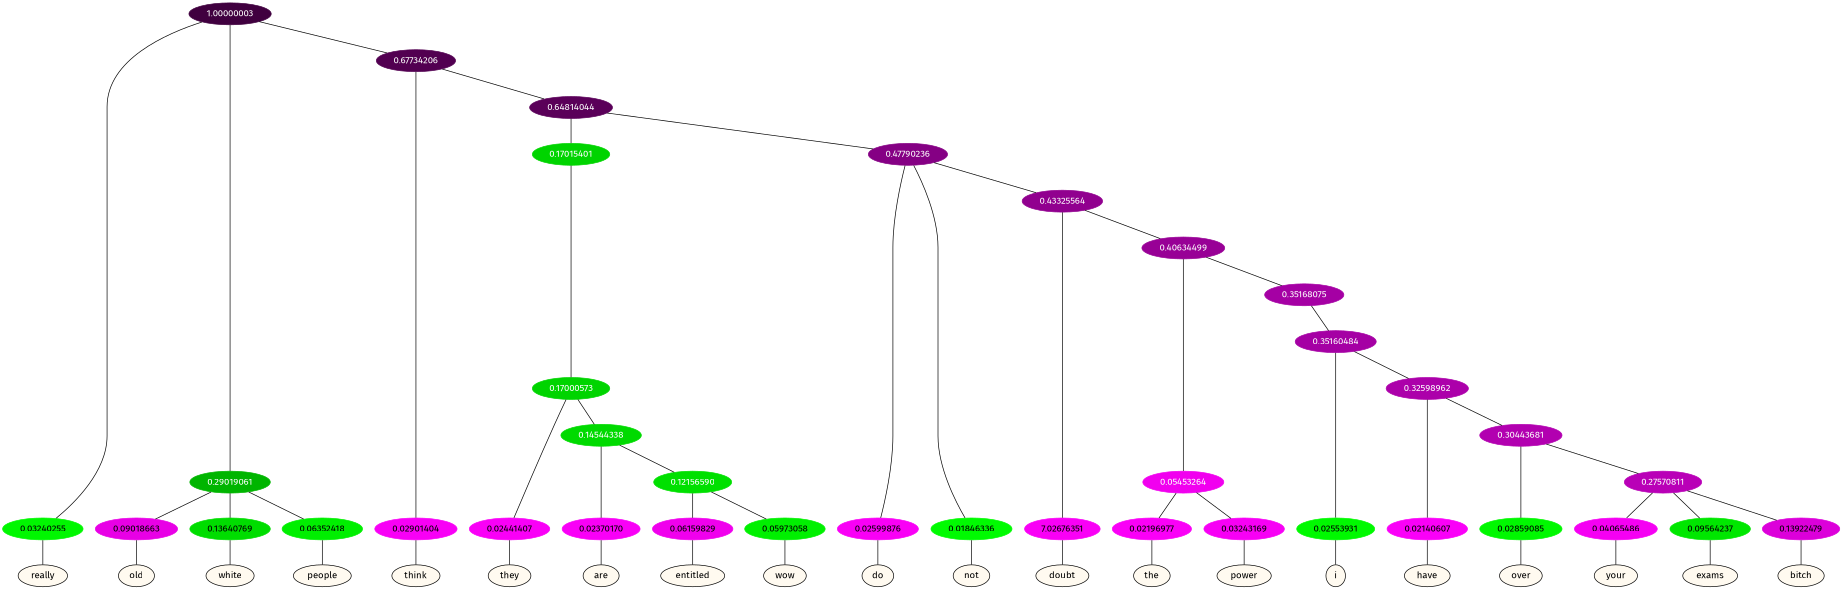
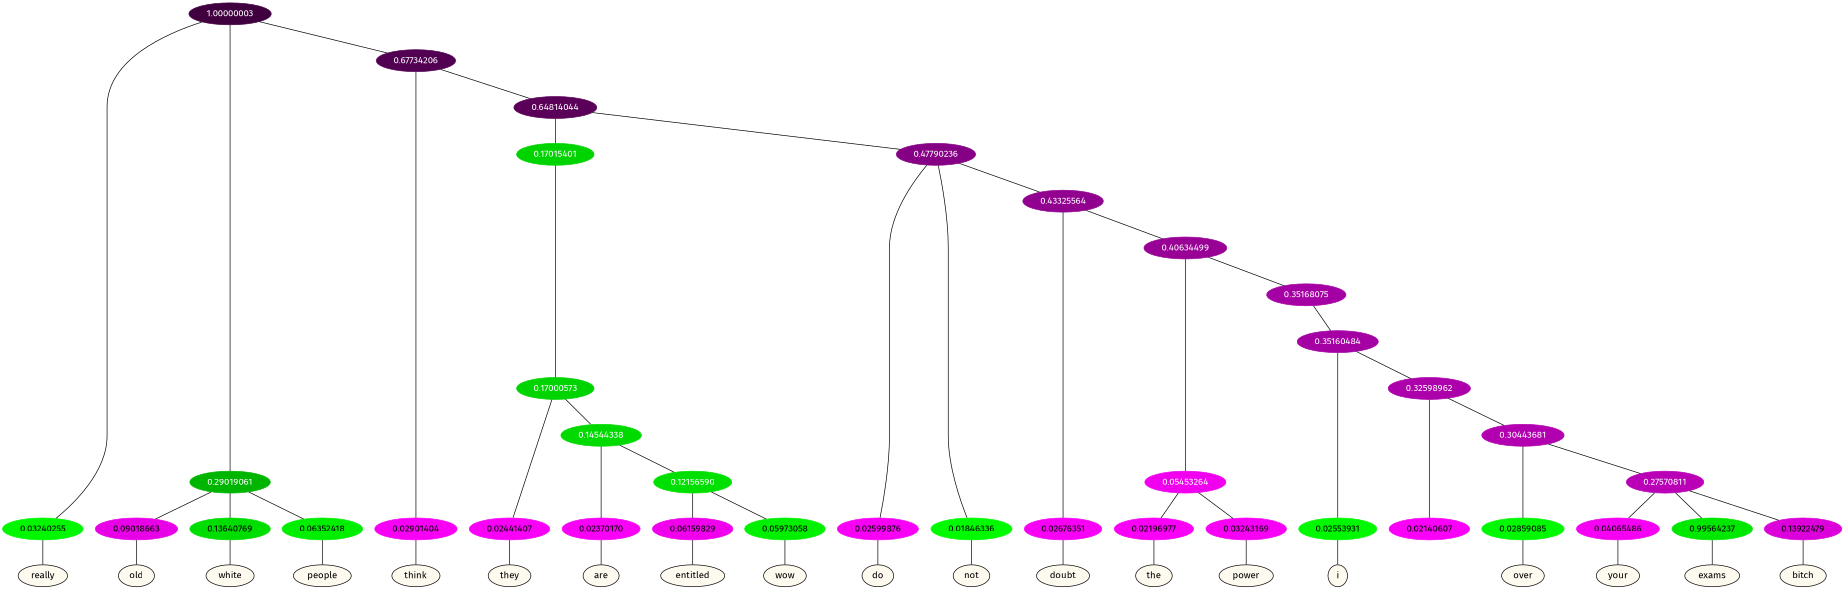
node "7.02676351": label "7.02676351" -> "0.02676351"
node "0.09564237": label "0.09564237" -> "0.99564237"
node "have": removed
